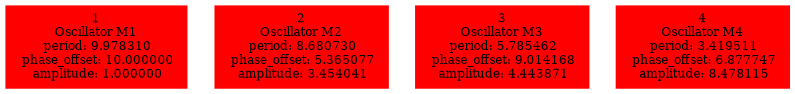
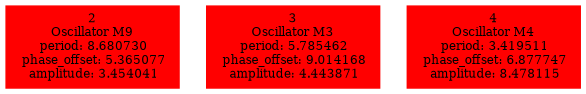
node "2": text "Oscillator M2" -> "Oscillator M9"
node "1": removed
